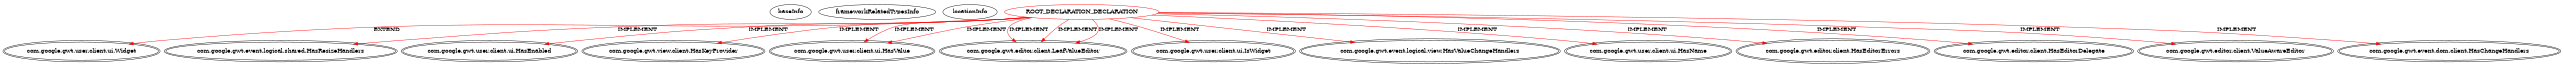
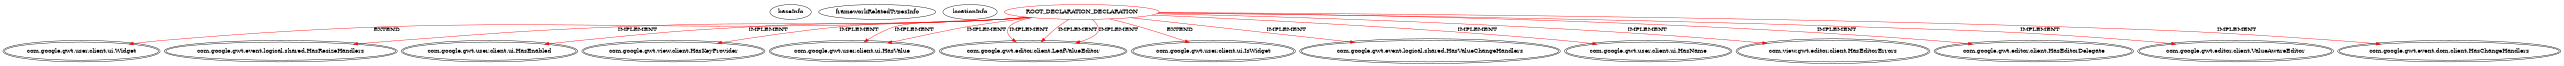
edge "ROOT_DECLARATION_DECLARATION" -> "com.google.gwt.user.client.ui.IsWidget": label "IMPLEMENT" -> "EXTEND"
node "com.google.gwt.event.logical.view.HasValueChangeHandlers": label "com.google.gwt.event.logical.view.HasValueChangeHandlers" -> "com.google.gwt.event.logical.shared.HasValueChangeHandlers"
node "com.google.gwt.editor.client.HasEditorErrors": label "com.google.gwt.editor.client.HasEditorErrors" -> "com.view.gwt.editor.client.HasEditorErrors"
